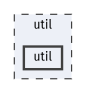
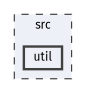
cluster "util": label "util" -> "src"
